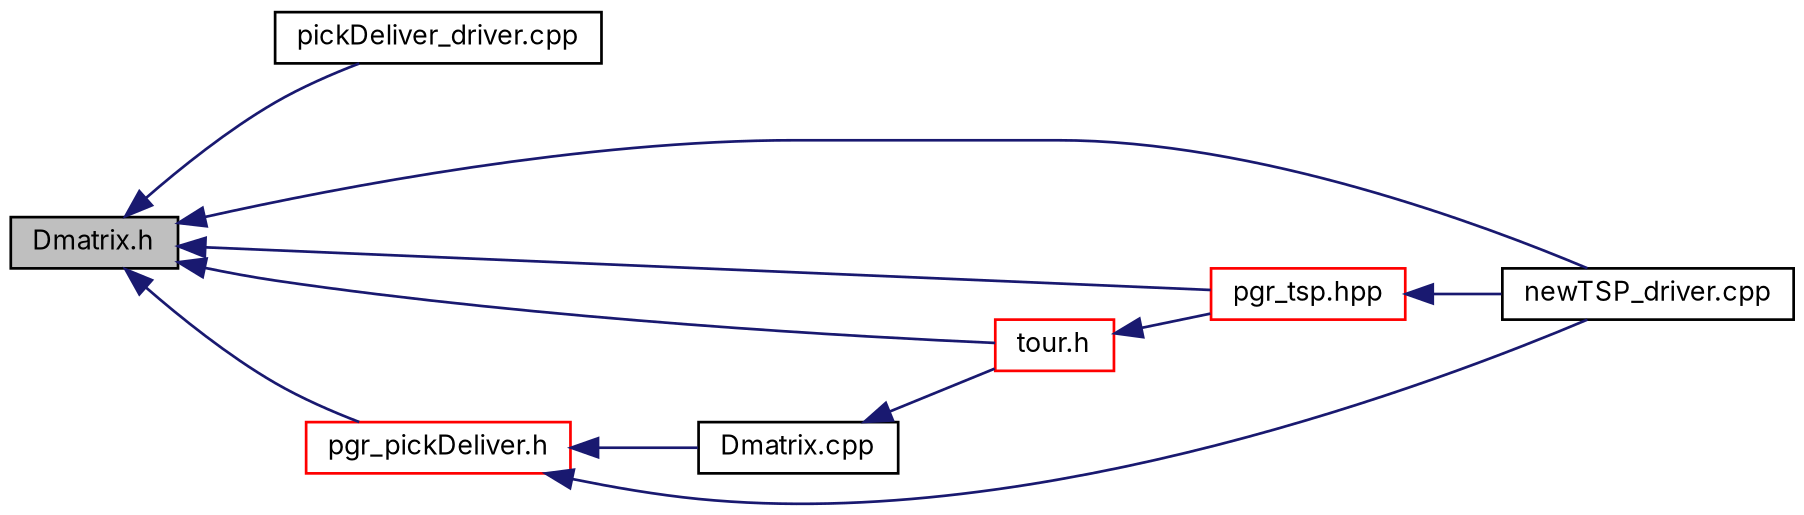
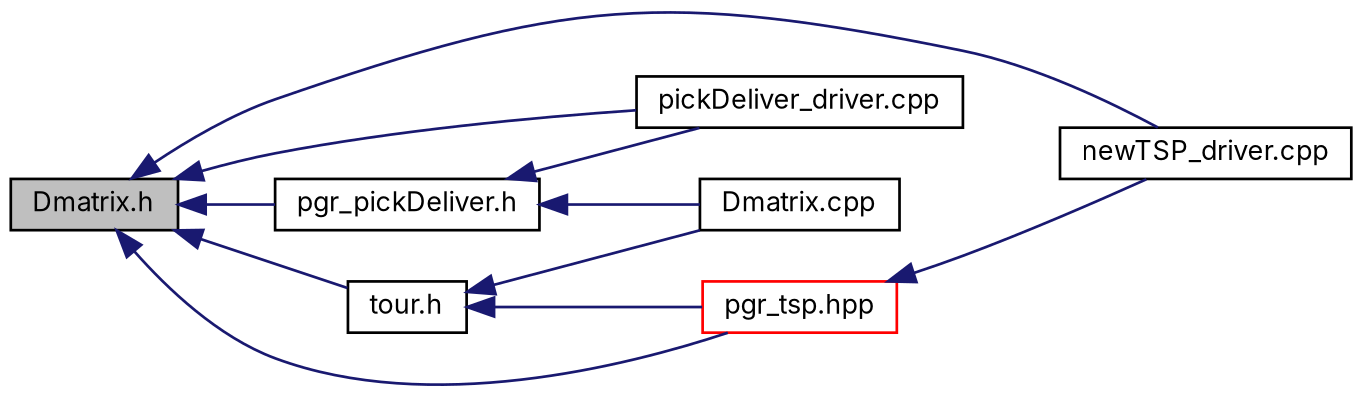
node "tour.h": color red -> black
edge "tour.h" -> "Dmatrix.cpp": reversed
node "pgr_pickDeliver.h": color red -> black
edge "newTSP_driver.cpp" -> "pgr_pickDeliver.h": now "pickDeliver_driver.cpp" -> "pgr_pickDeliver.h"
